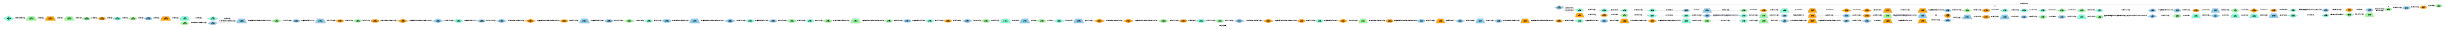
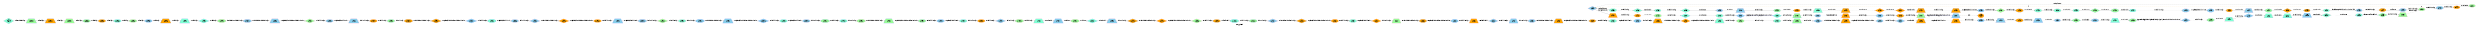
edge "N41053 (rp:148, ep:148)" -> "N41068 (rp:145, ep:145)": now "N41053 (rp:148, ep:148)" -> "N41054 (rp:147, ep:147)"
